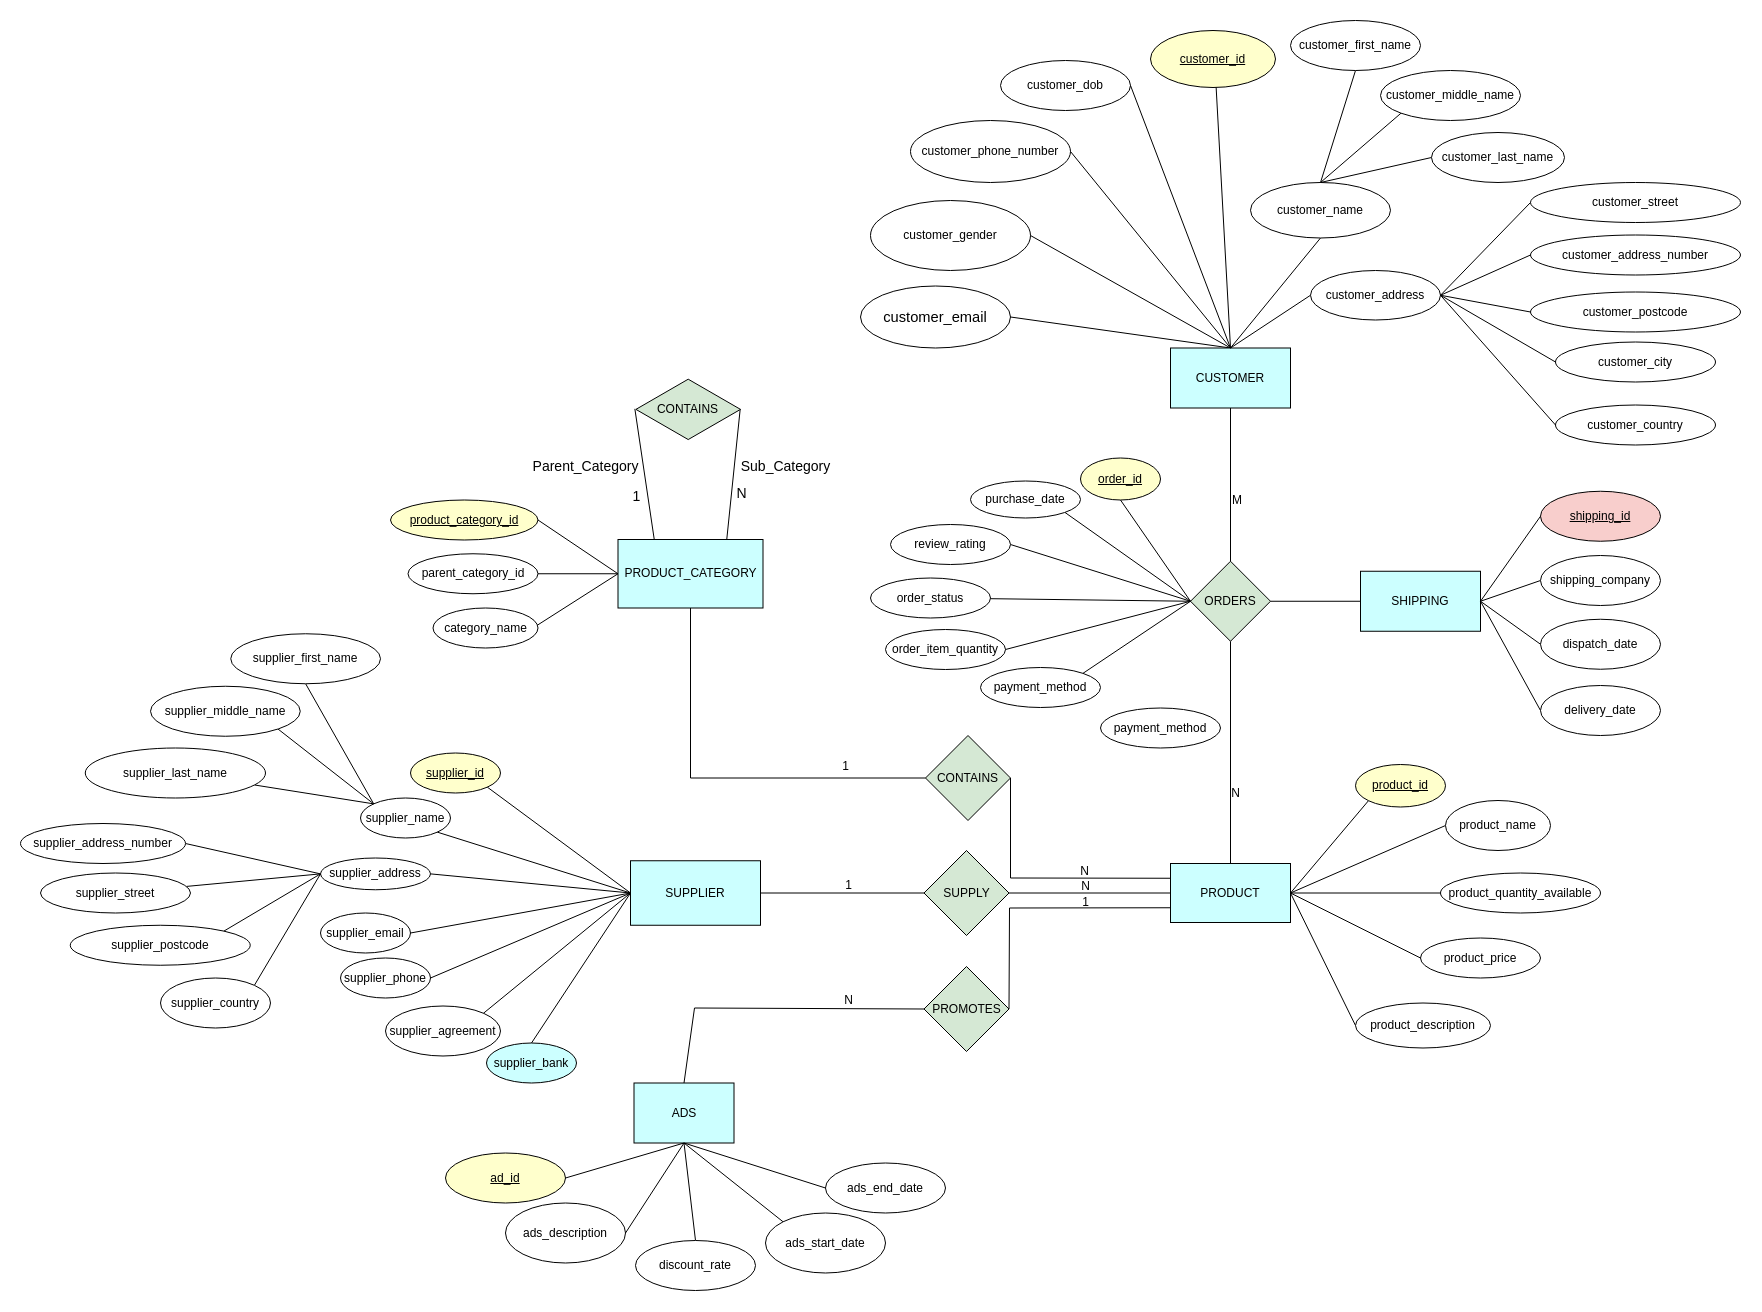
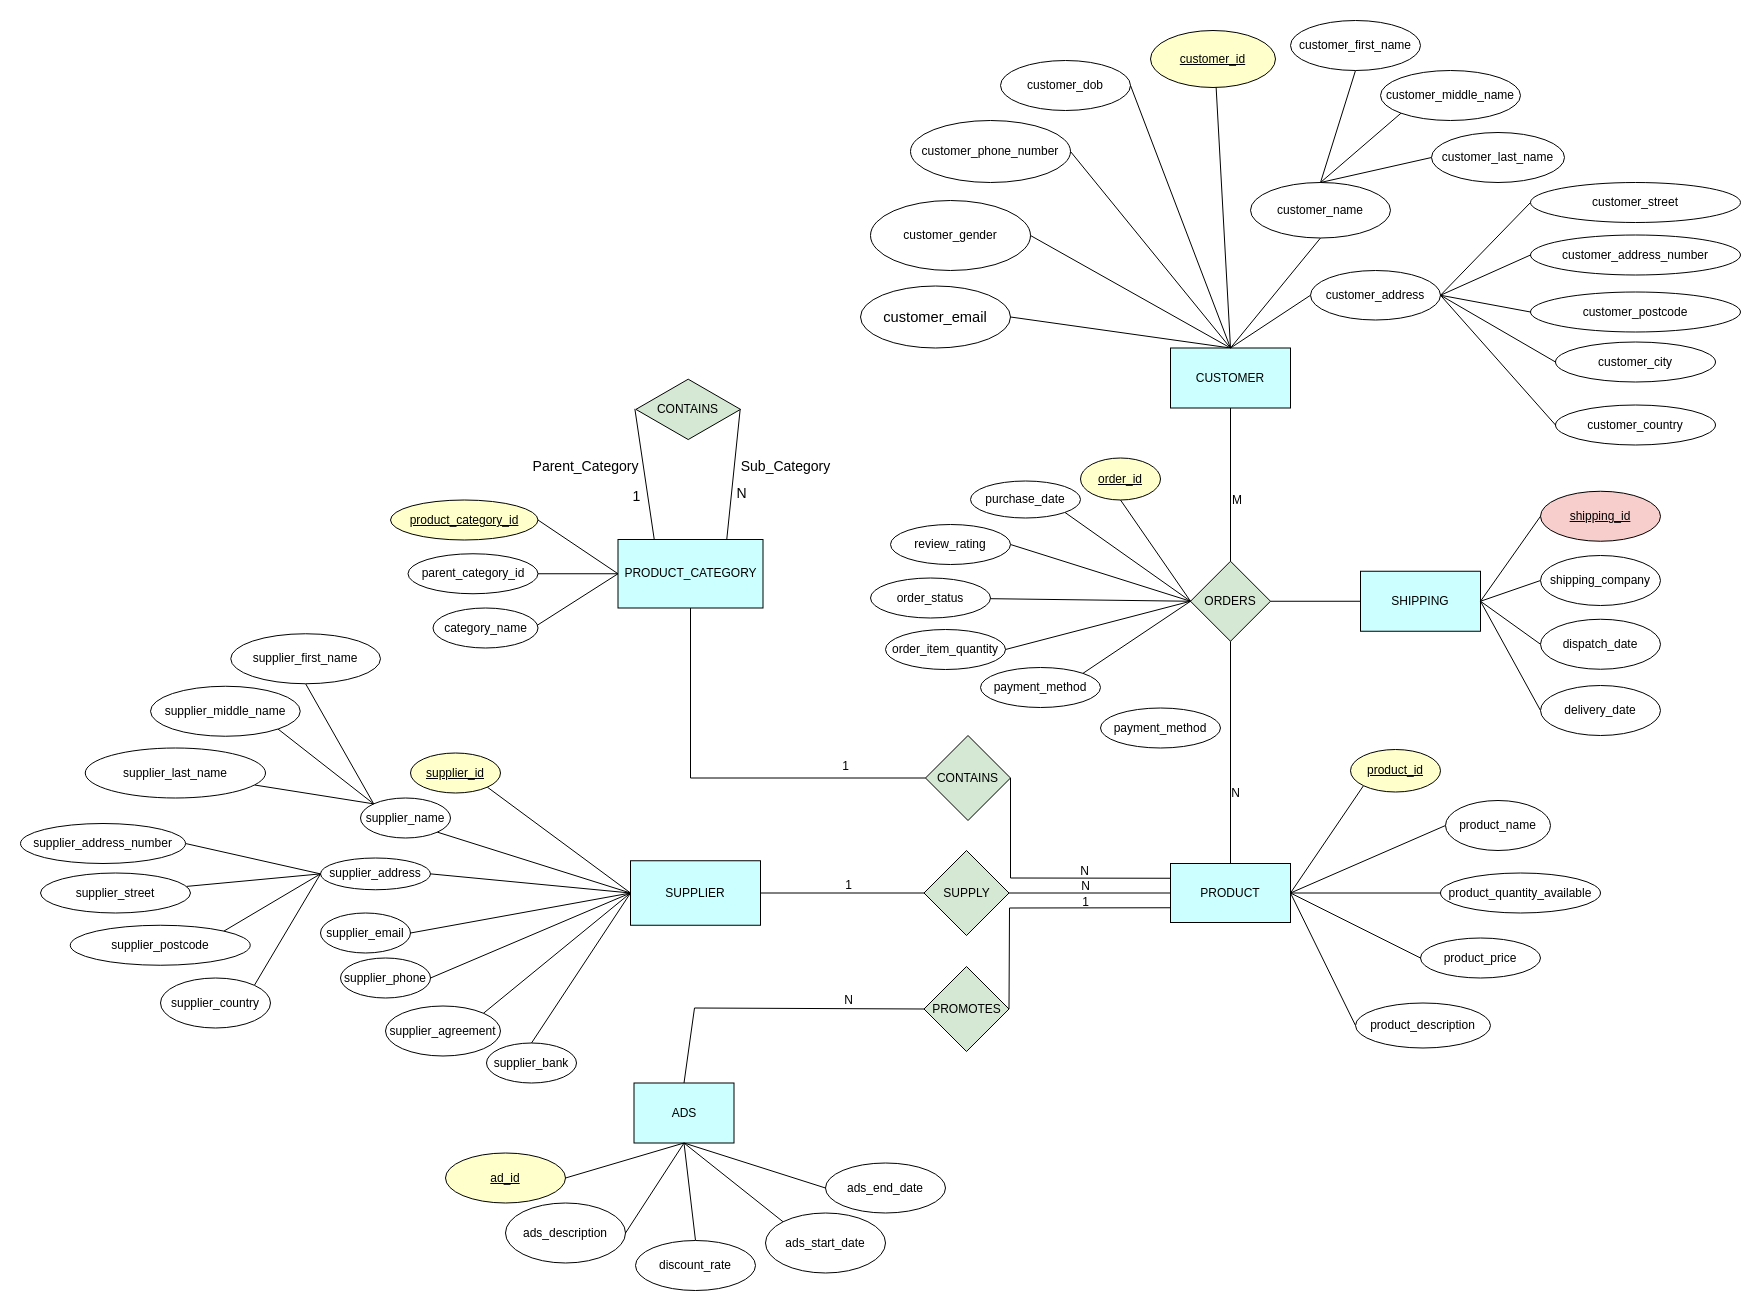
node "product_id": moved (1401, 786) -> (1396, 771)
node "supplier_bank": fillcolor #ccffff -> #ffffff
